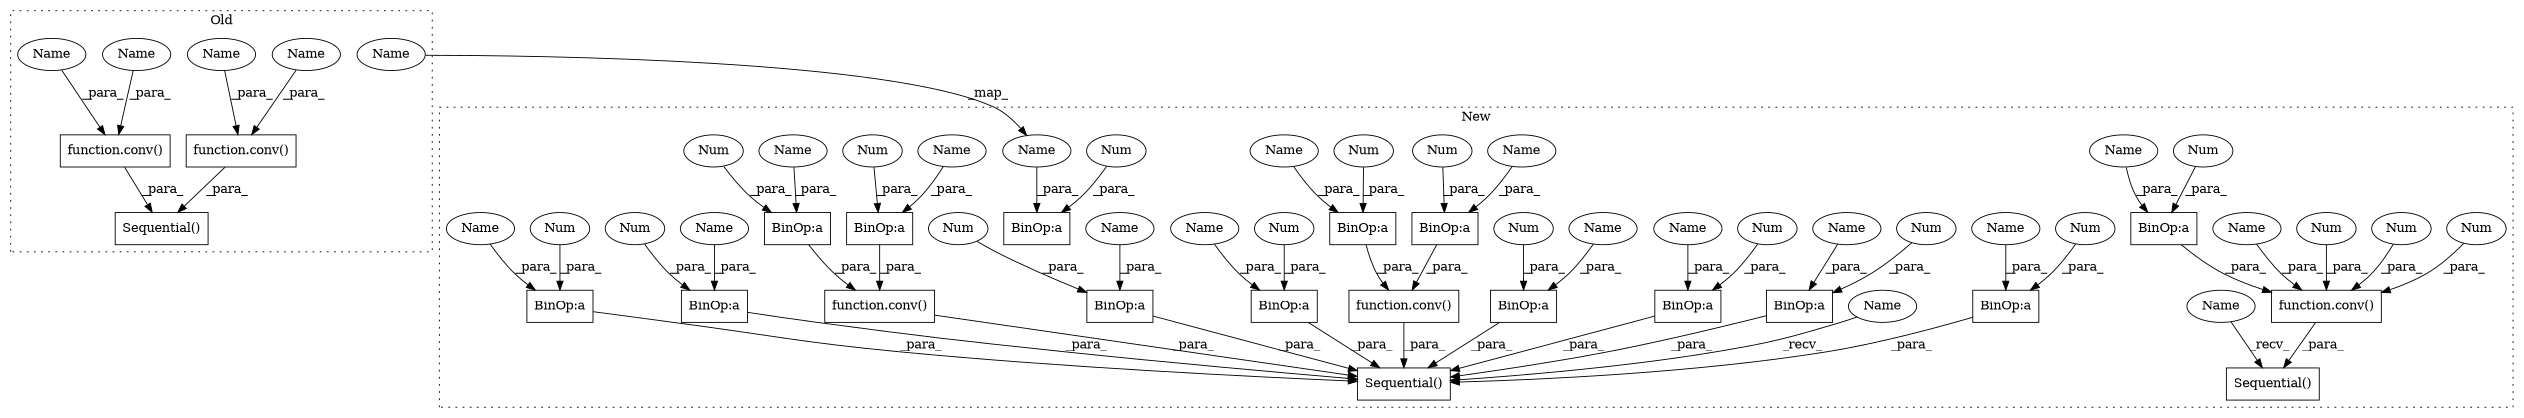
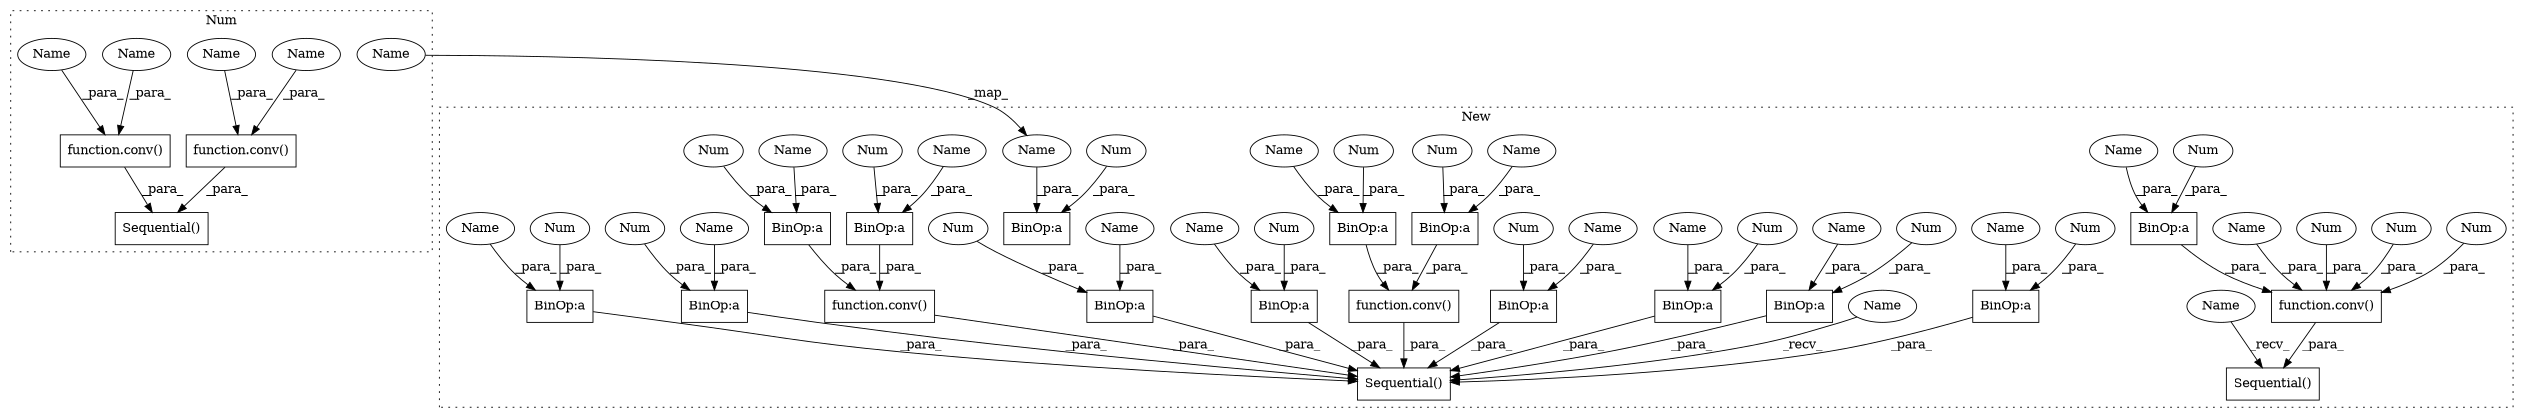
cluster "Old": label "Old" -> "Num"
